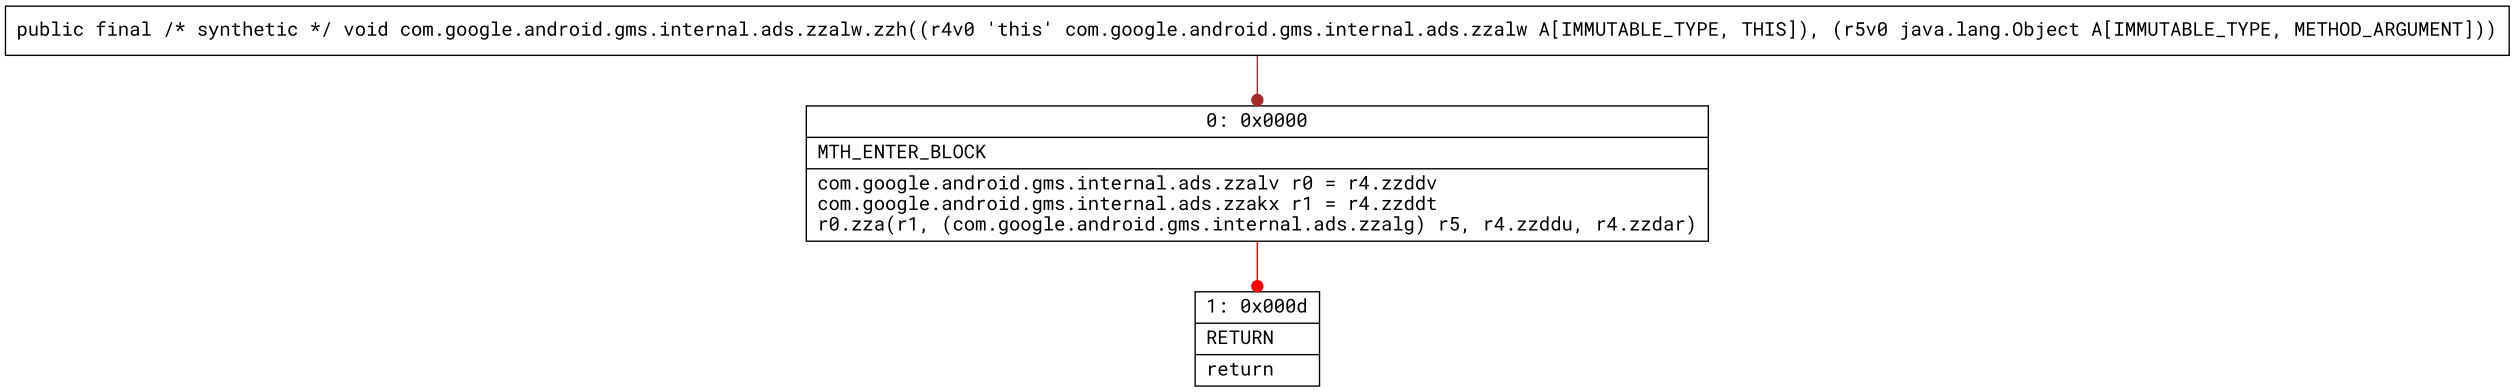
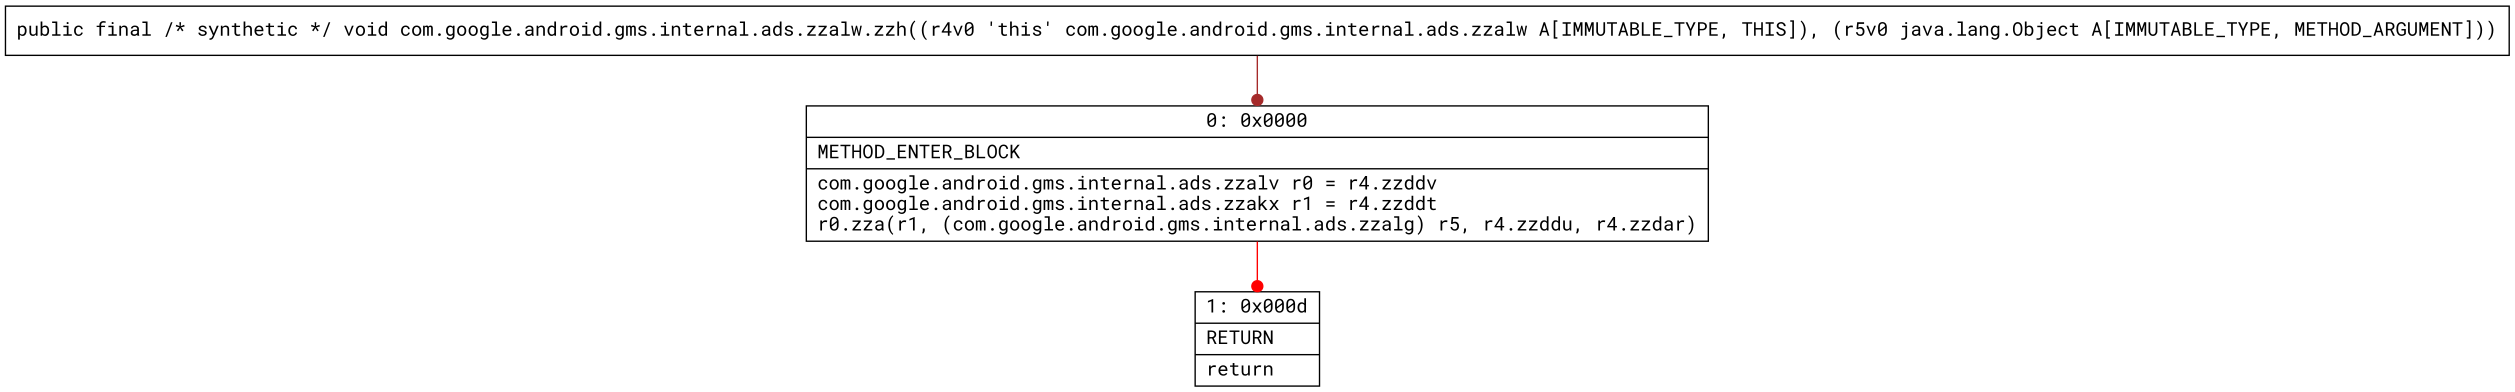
node "0: 0x0000": text "MTH_ENTER_BLOCK" -> "METHOD_ENTER_BLOCK"
